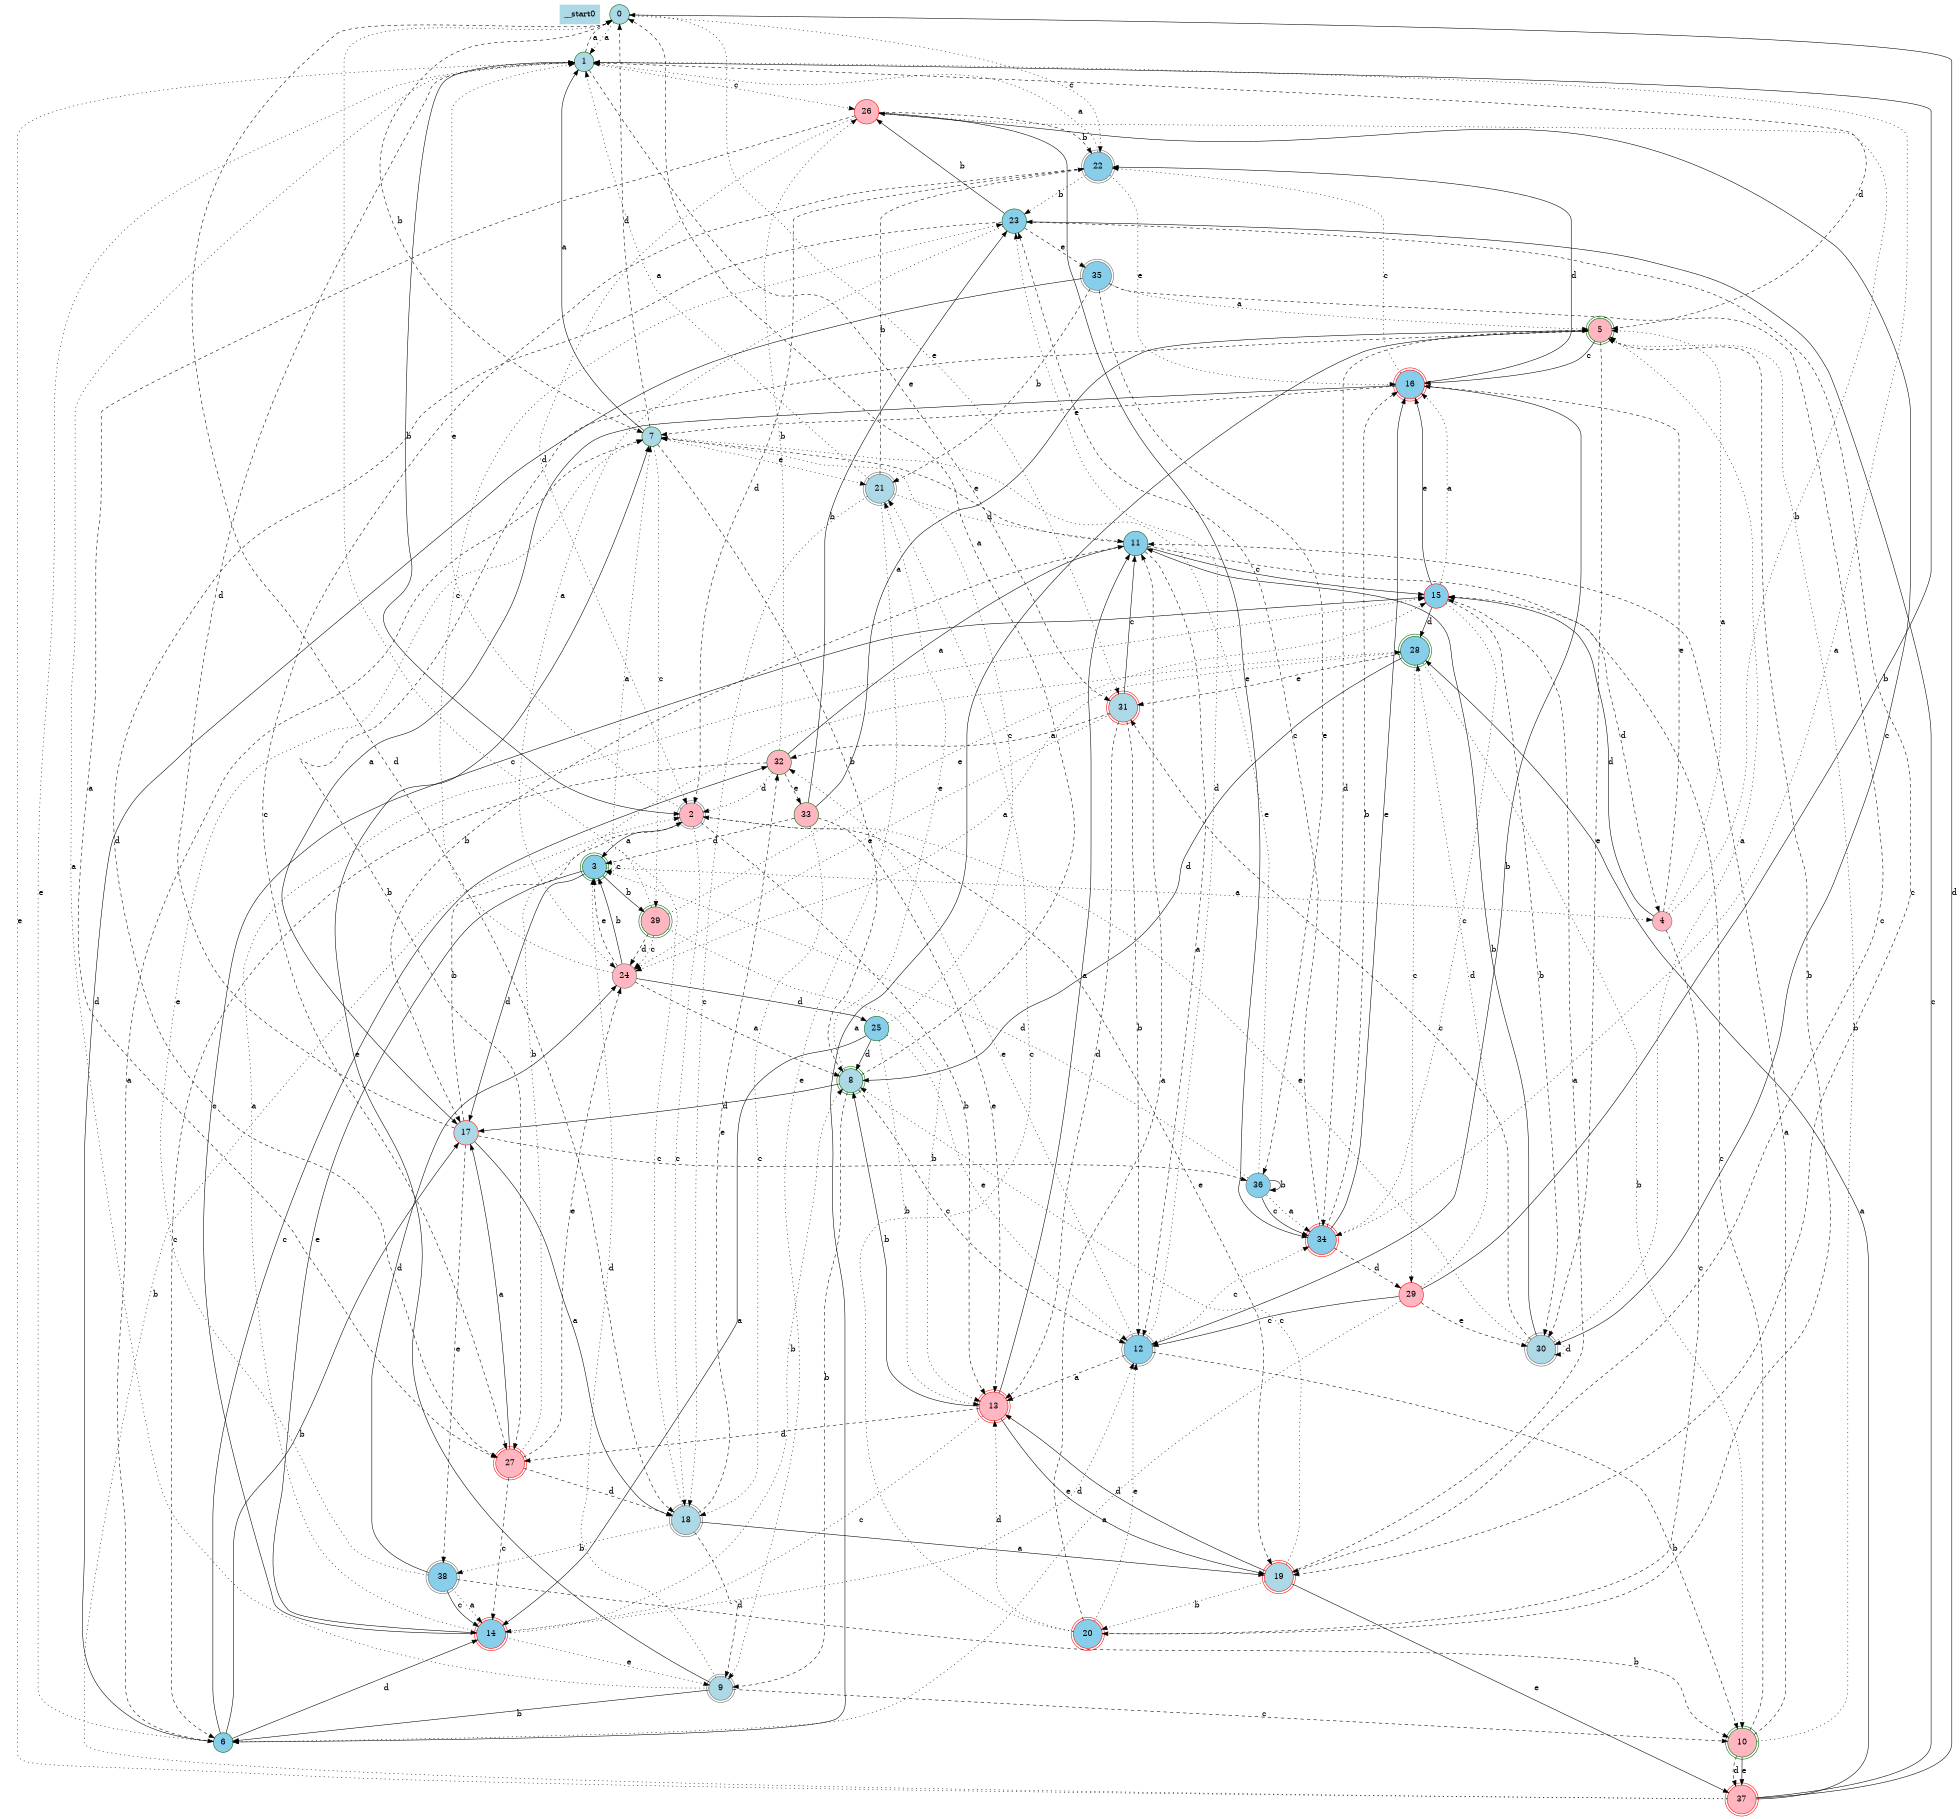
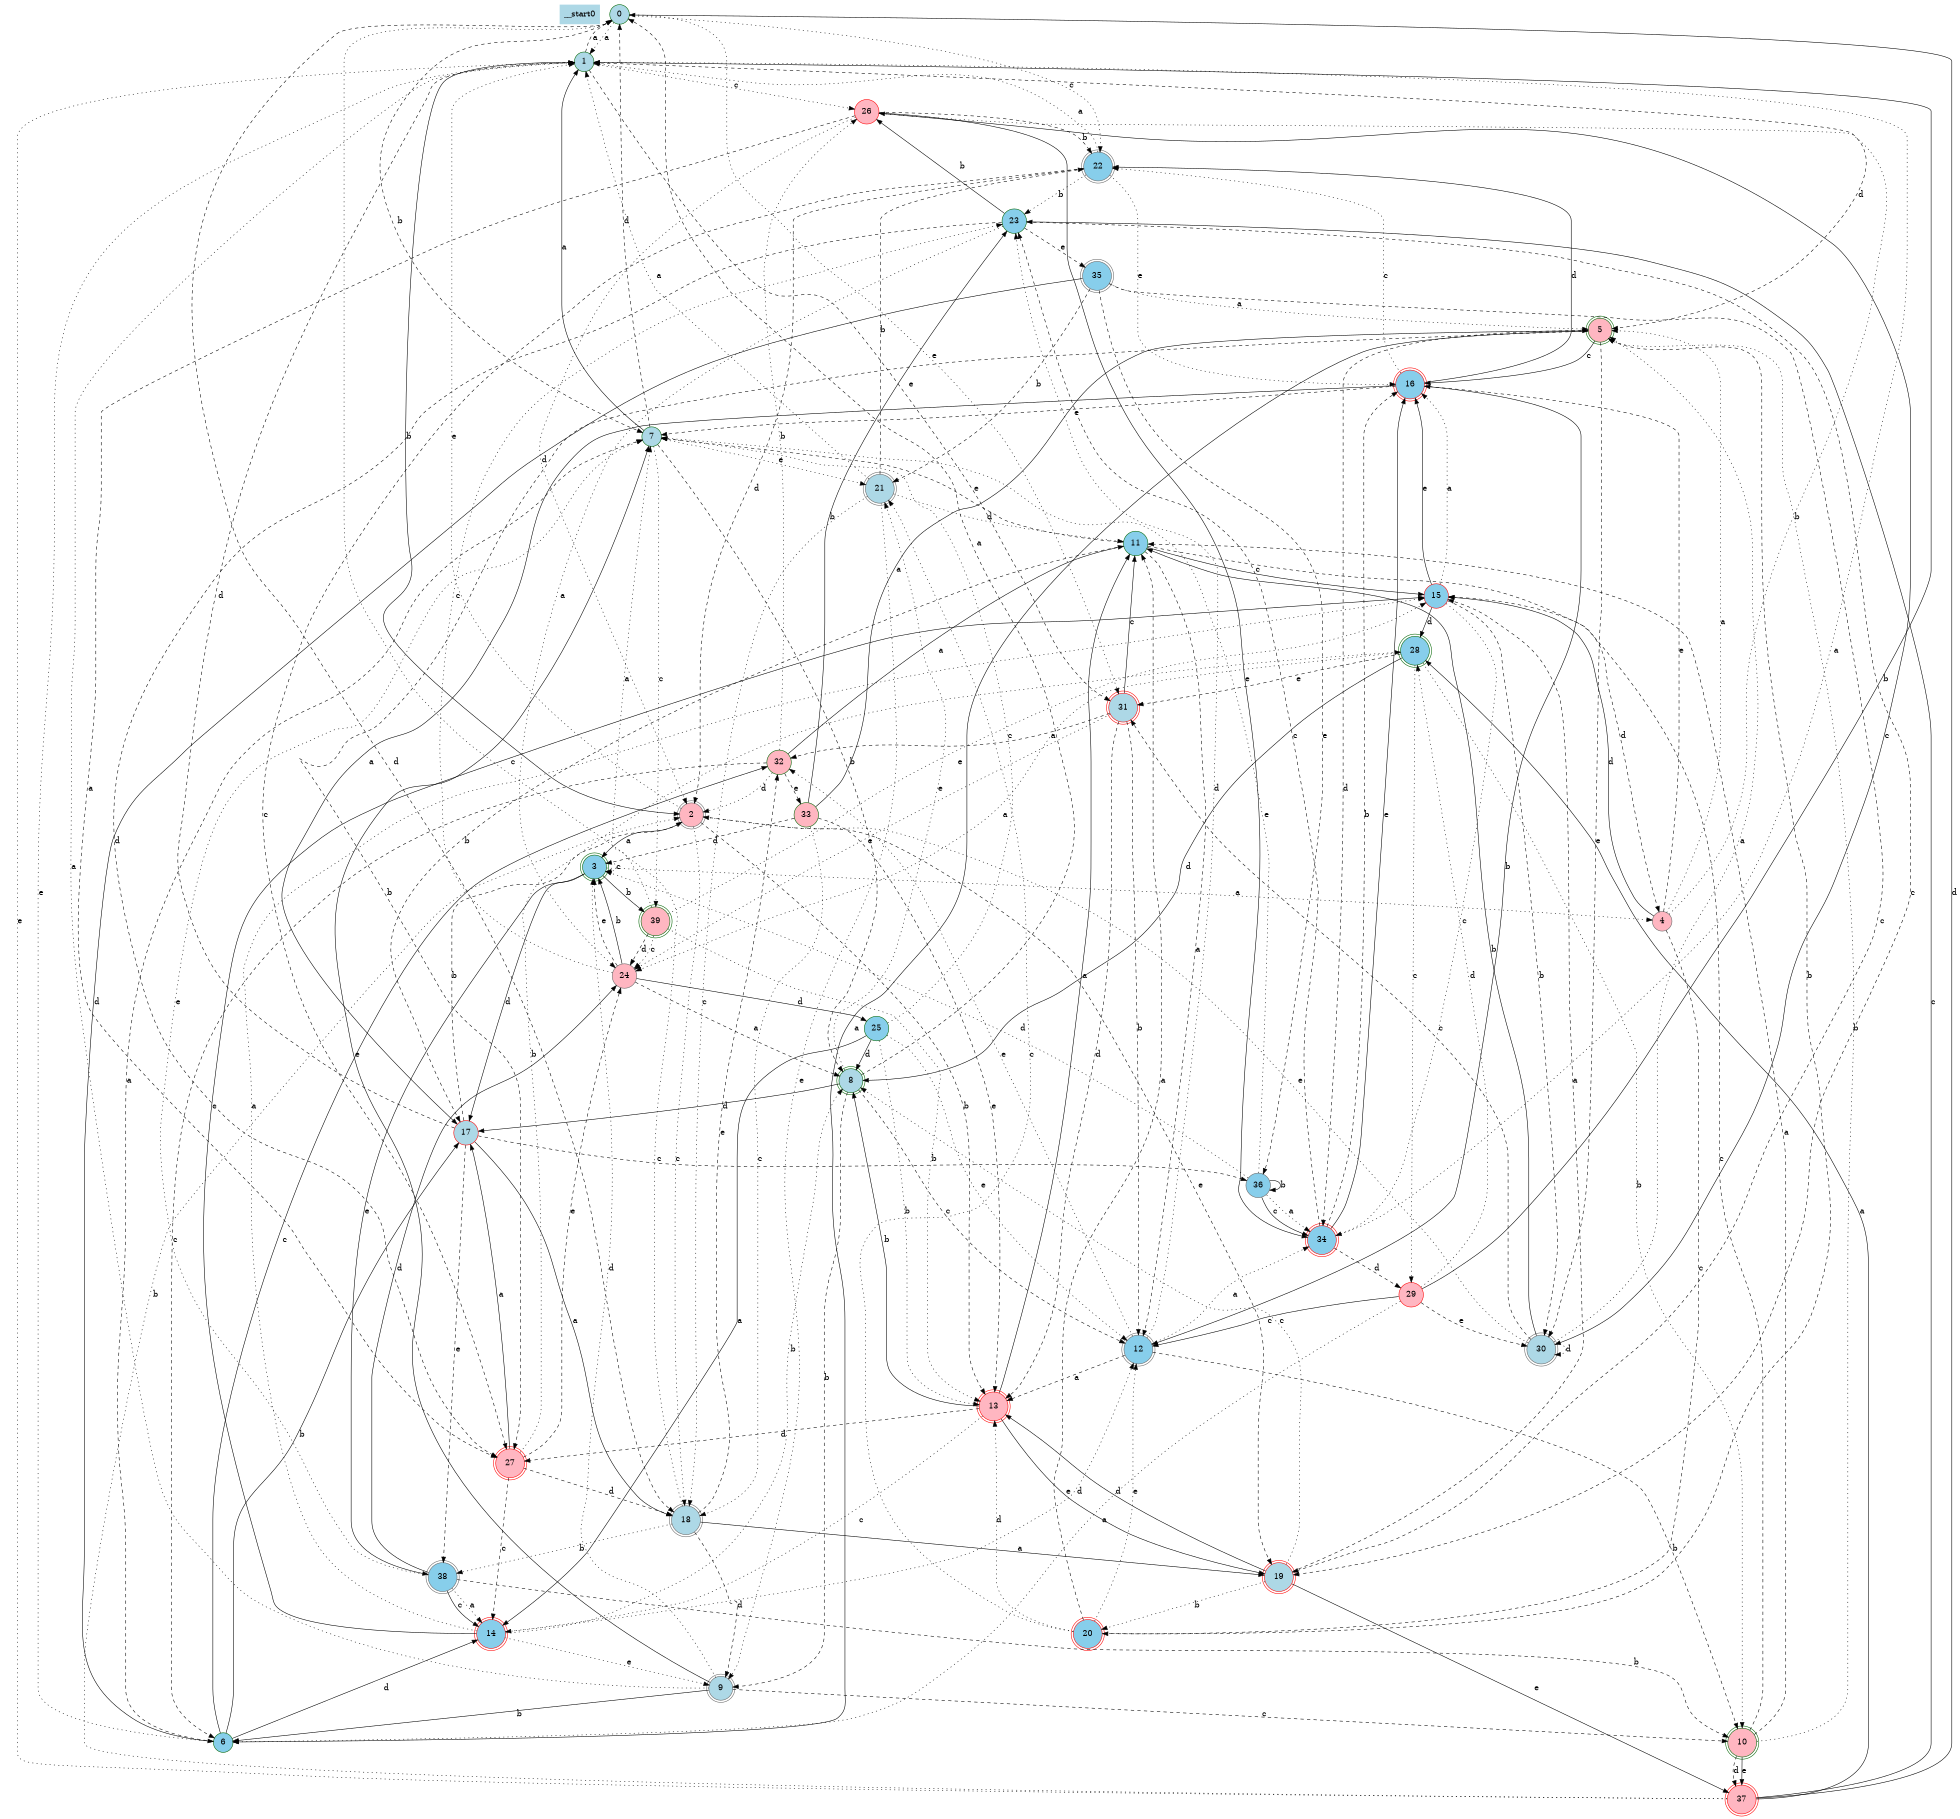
edge "3" -> "14": now "3" -> "38"
edge "12" -> "34": label "c" -> "a"
